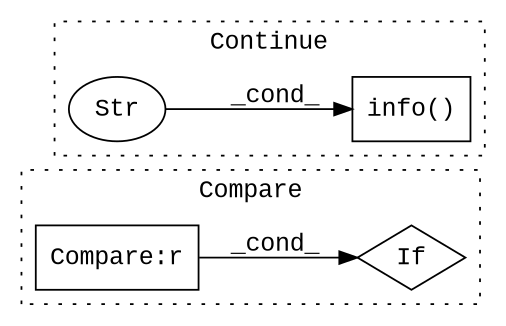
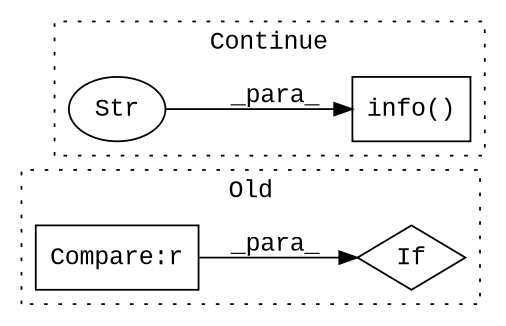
edge "Str" -> "info()": label "_cond_" -> "_para_"
cluster "Compare": label "Compare" -> "Old"
edge "Compare:r" -> "If": label "_cond_" -> "_para_"
